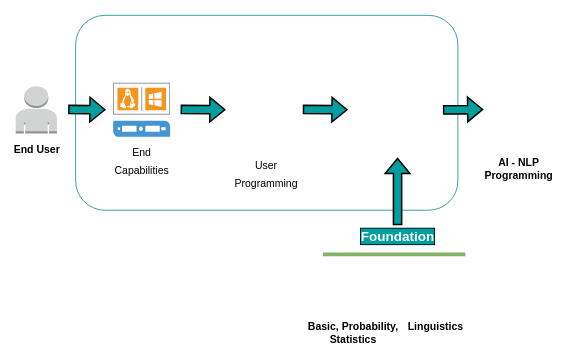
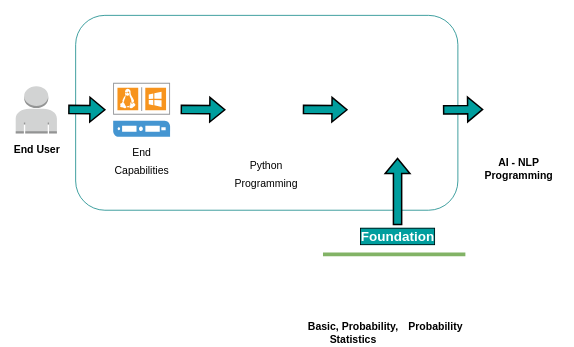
node "User Programming": label "User Programming" -> "Python Programming"
node "Linguistics": label "Linguistics" -> "Probability"
